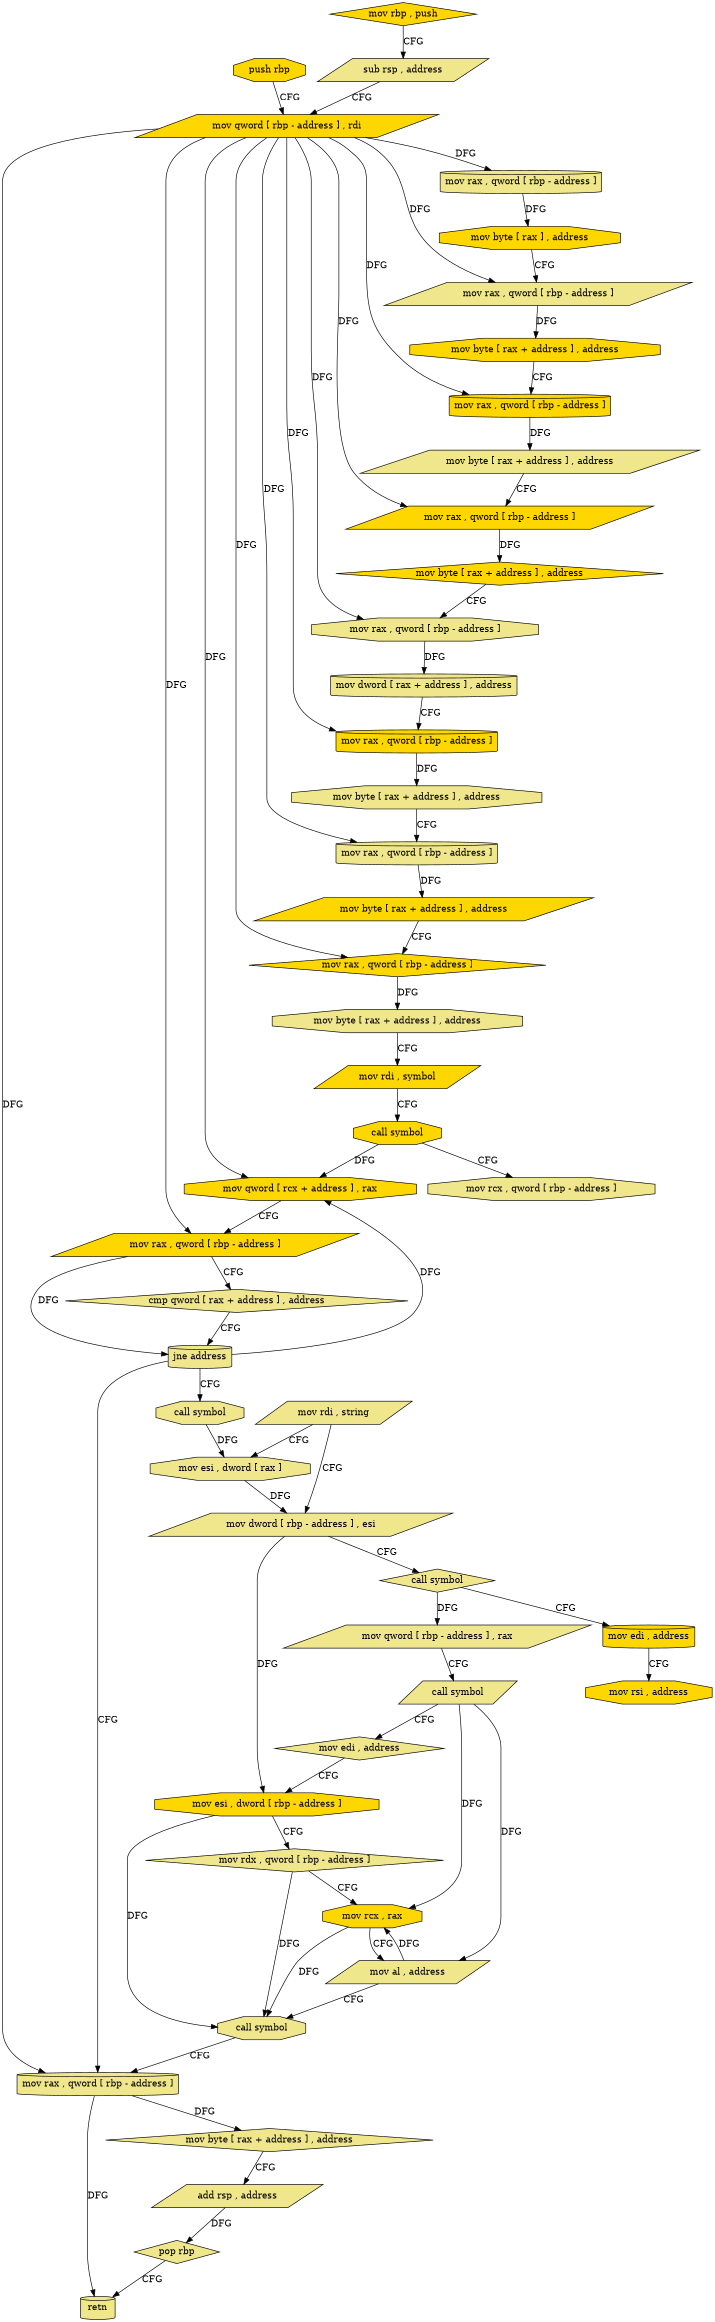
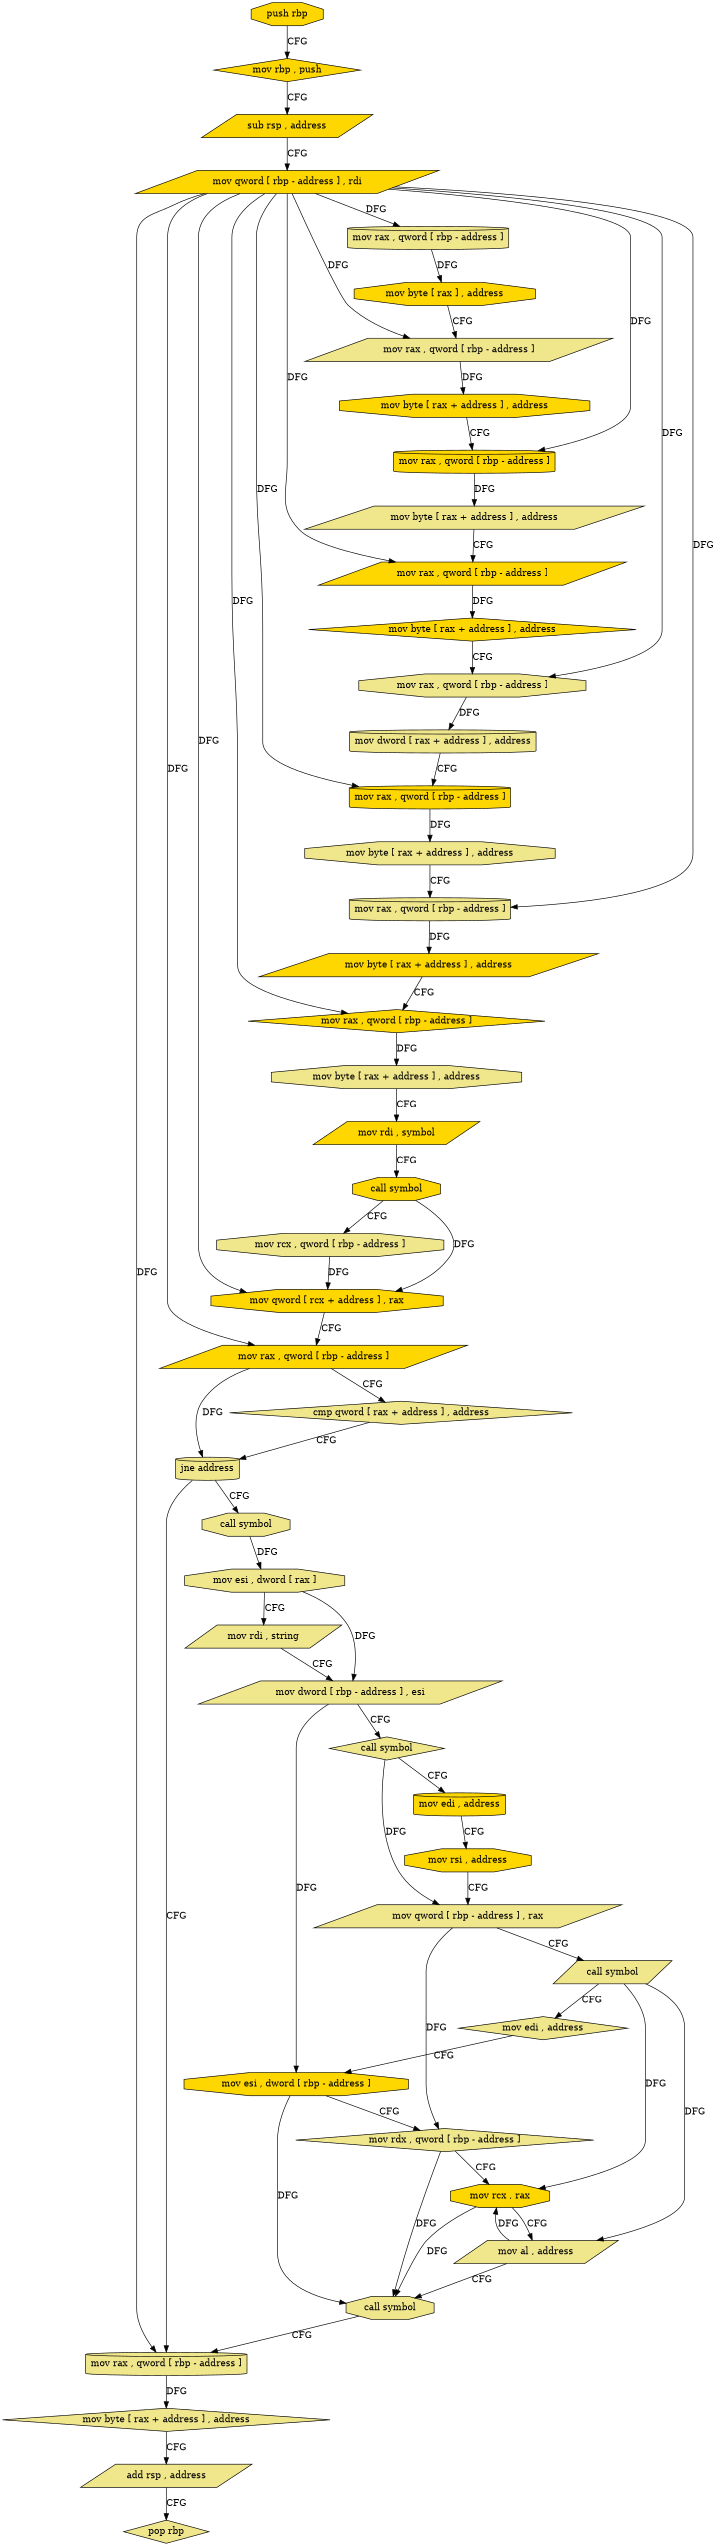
node "sub rsp , address": fillcolor khaki -> gold
edge "push rbp" -> "mov qword [ rbp - address ] , rdi": now "push rbp" -> "mov rbp , push"
edge "jne address" -> "mov qword [ rcx + address ] , rax": now "mov rcx , qword [ rbp - address ]" -> "mov qword [ rcx + address ] , rax"
edge "mov rdi , string" -> "mov esi , dword [ rax ]": reversed
edge "mov rsi , address" -> "mov qword [ rbp - address ] , rax": added, label "CFG"
edge "mov qword [ rbp - address ] , rax" -> "mov rdx , qword [ rbp - address ]": added, label "DFG"
edge "add rsp , address" -> "pop rbp": label "DFG" -> "CFG"
node "retn": removed
